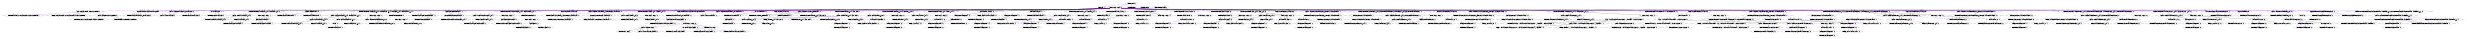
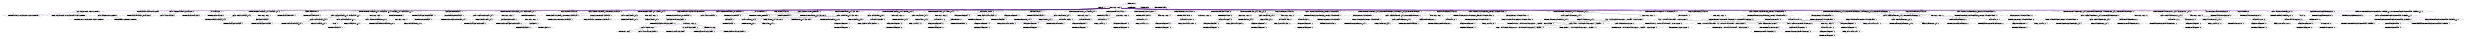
node "(LITERAL,null,bootclasspath != null)": removed
